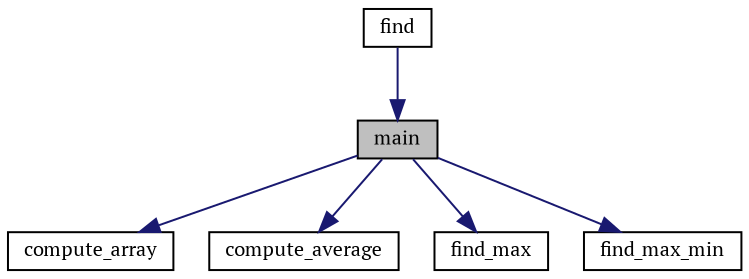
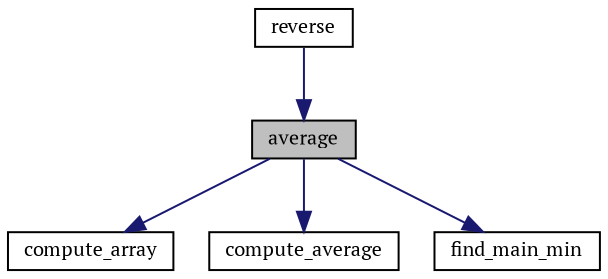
node "find": label "find" -> "reverse"
node "main": label "main" -> "average"
node "find_max": removed
node "find_max_min": label "find_max_min" -> "find_main_min"
